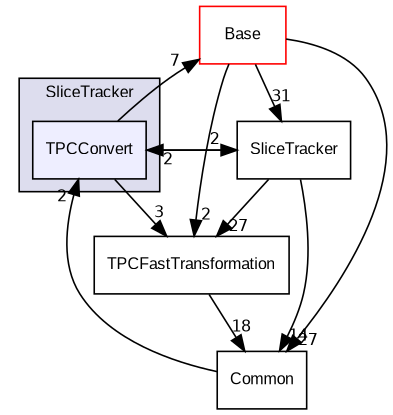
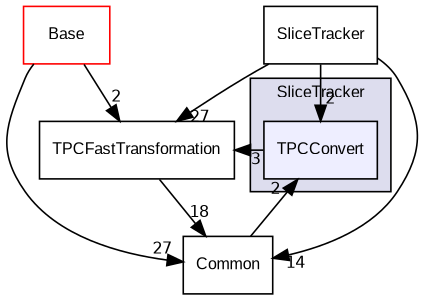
edge "Base" -> "SliceTracker": removed
edge "TPCConvert" -> "Base": removed
edge "TPCConvert" -> "SliceTracker": removed
